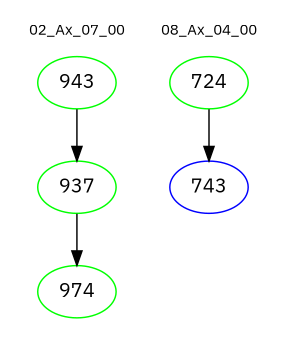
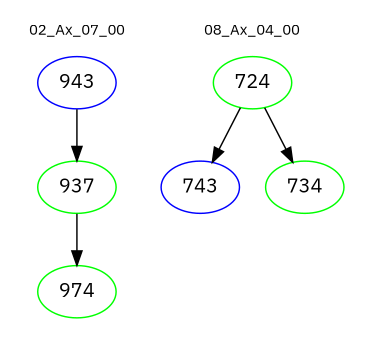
node "943": color green -> blue
node "734": added
